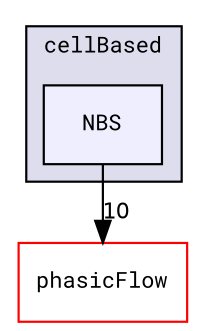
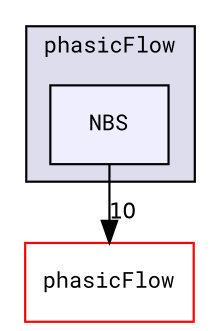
cluster "cellBased": label "cellBased" -> "phasicFlow"
